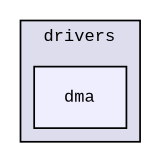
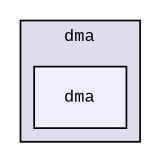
cluster "drivers": label "drivers" -> "dma"
